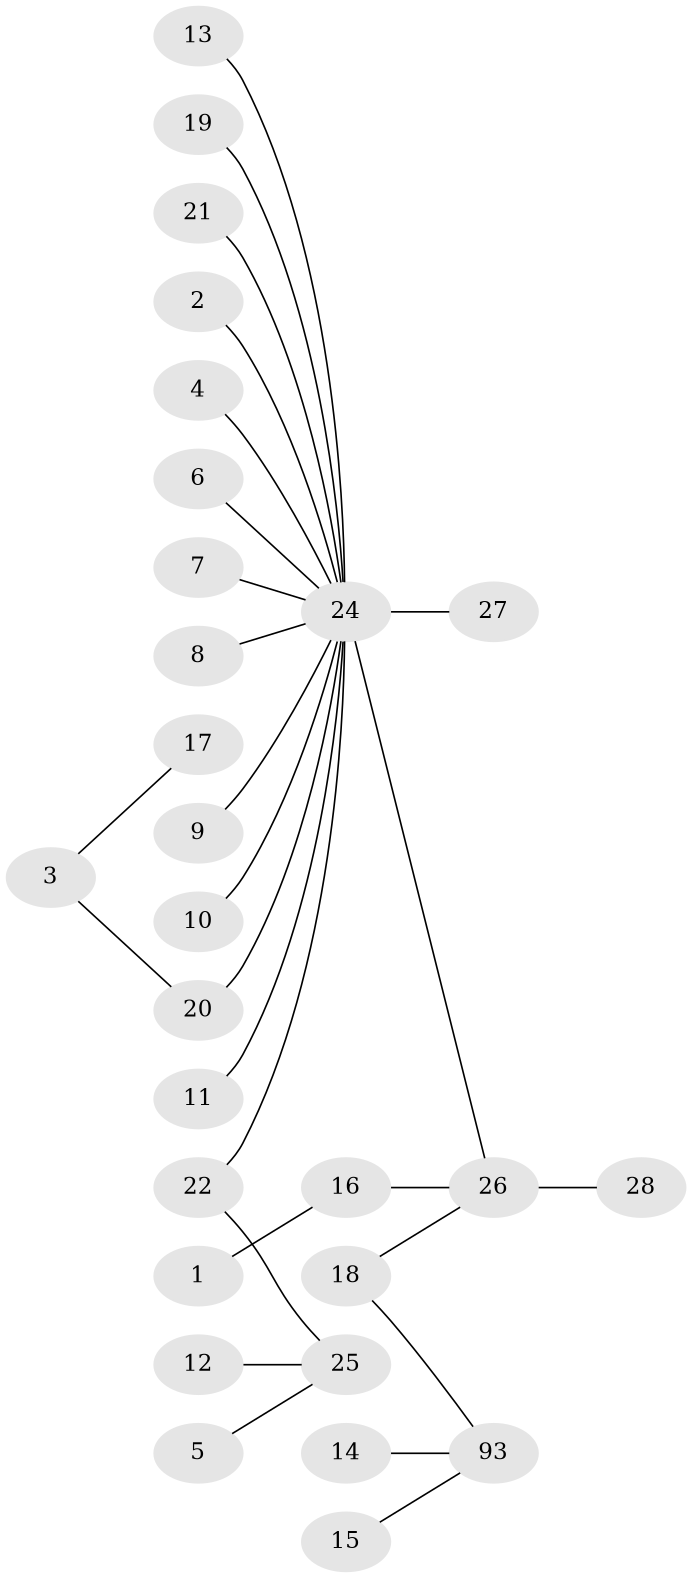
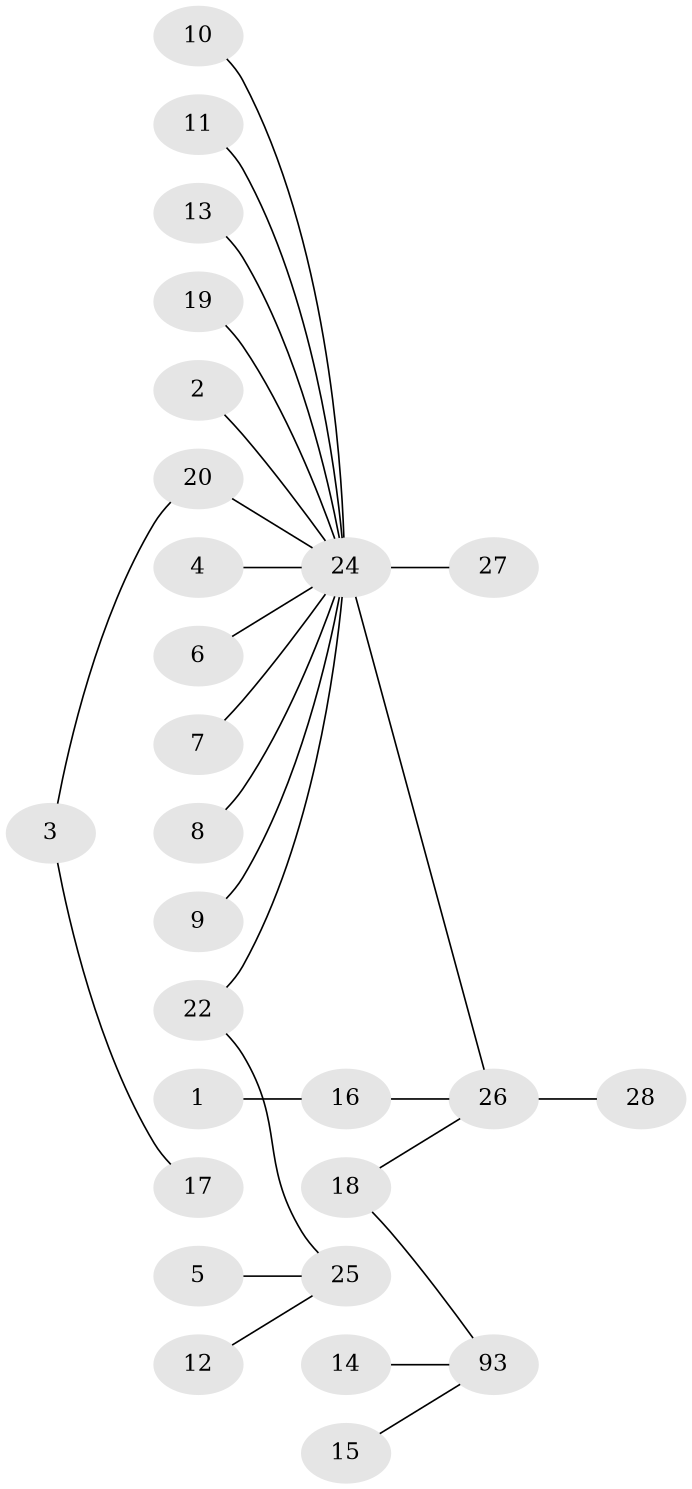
node "21": removed
